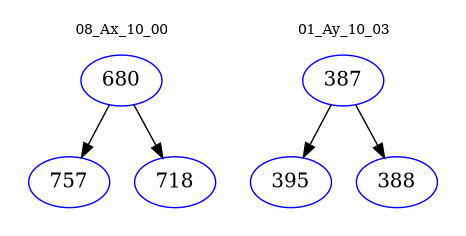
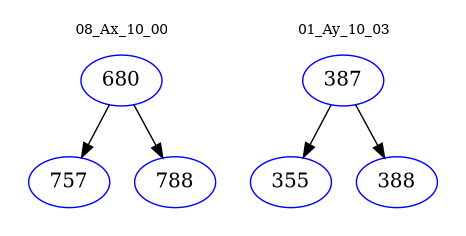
node "718": label "718" -> "788"
node "395": label "395" -> "355"
